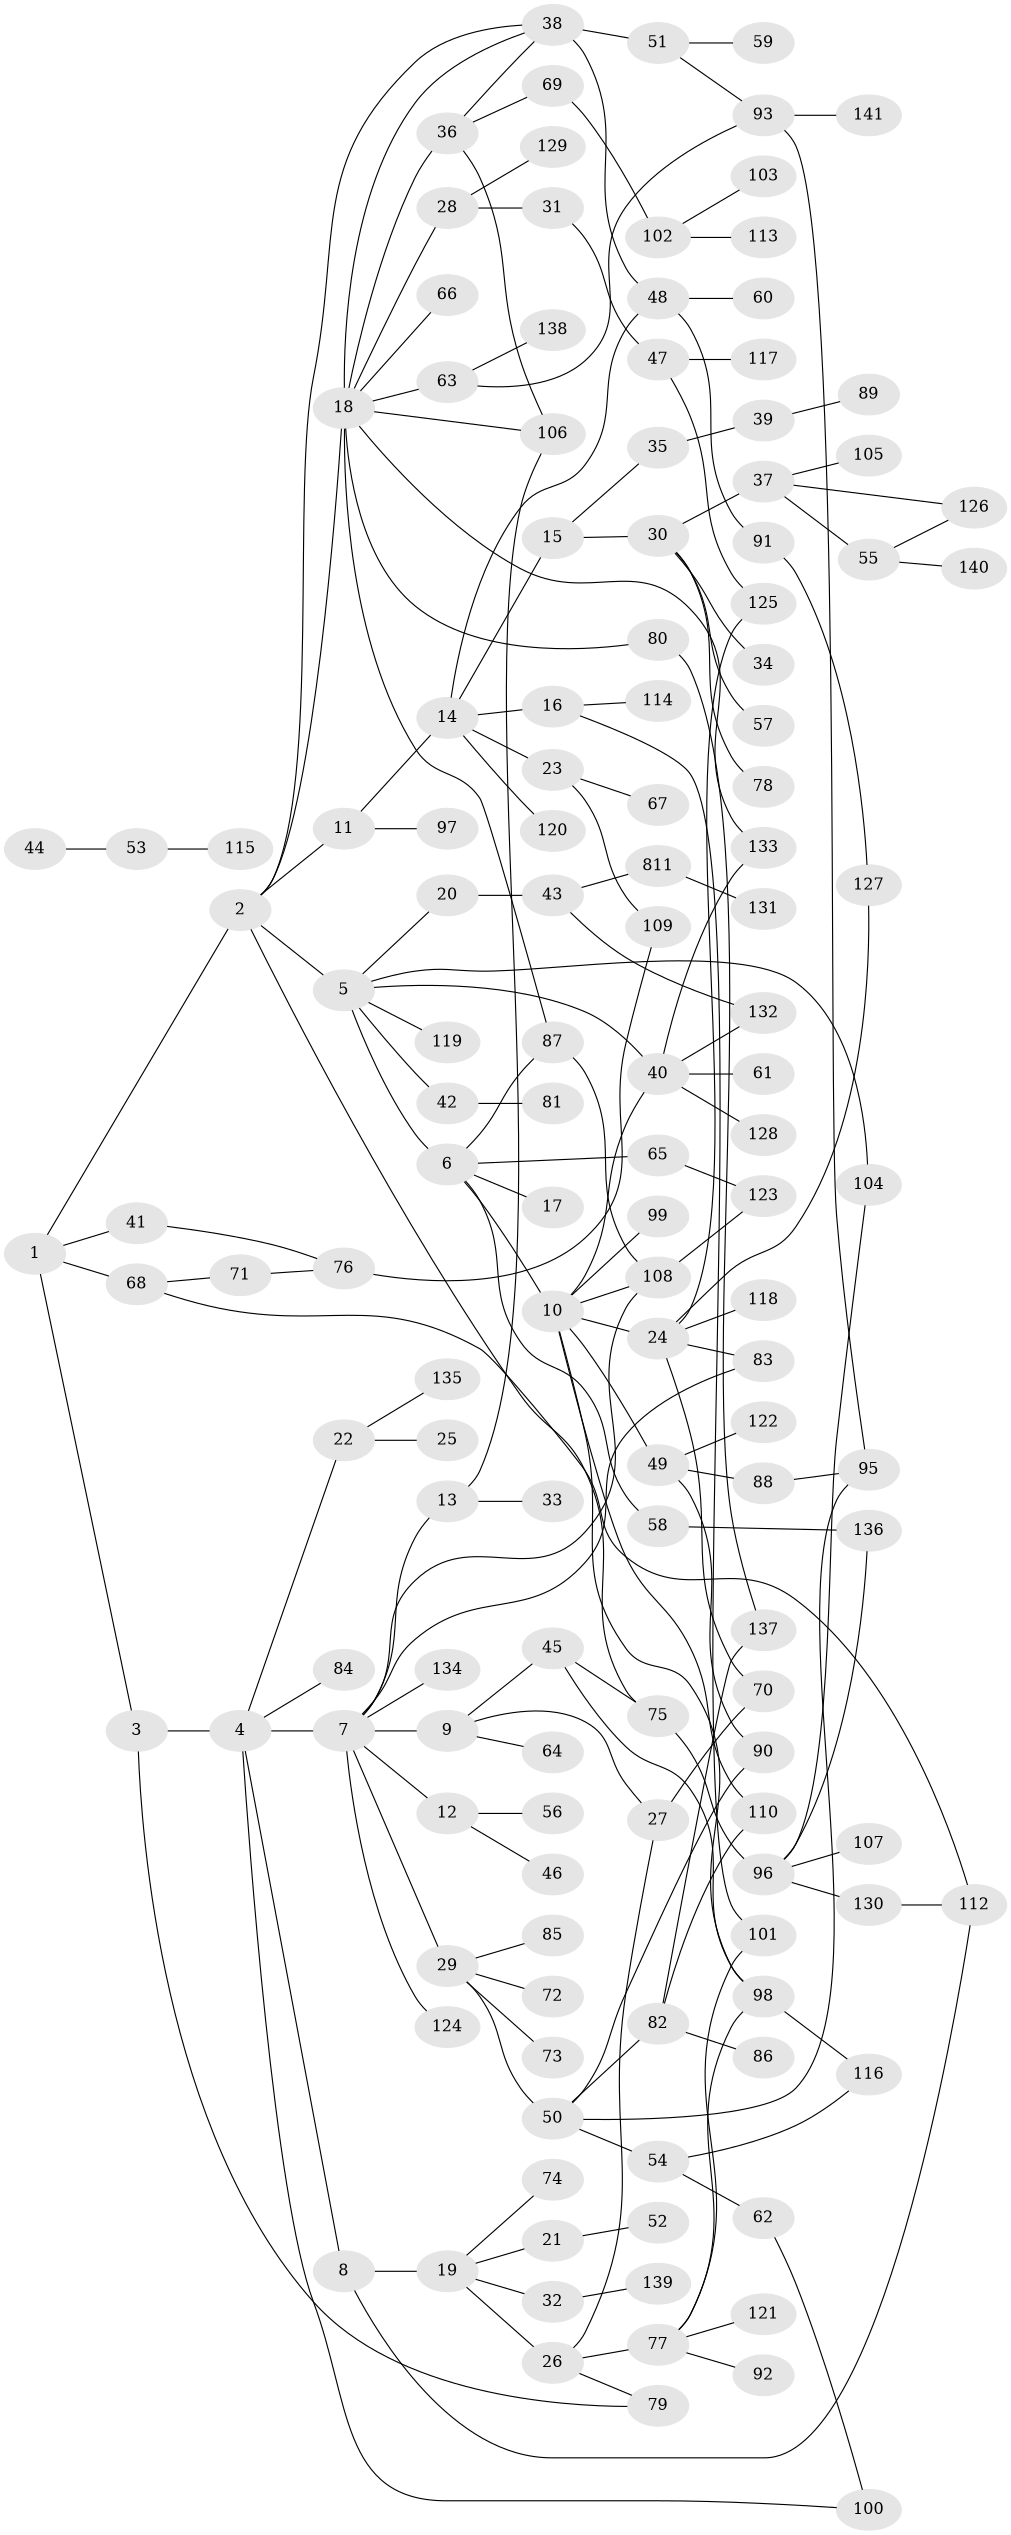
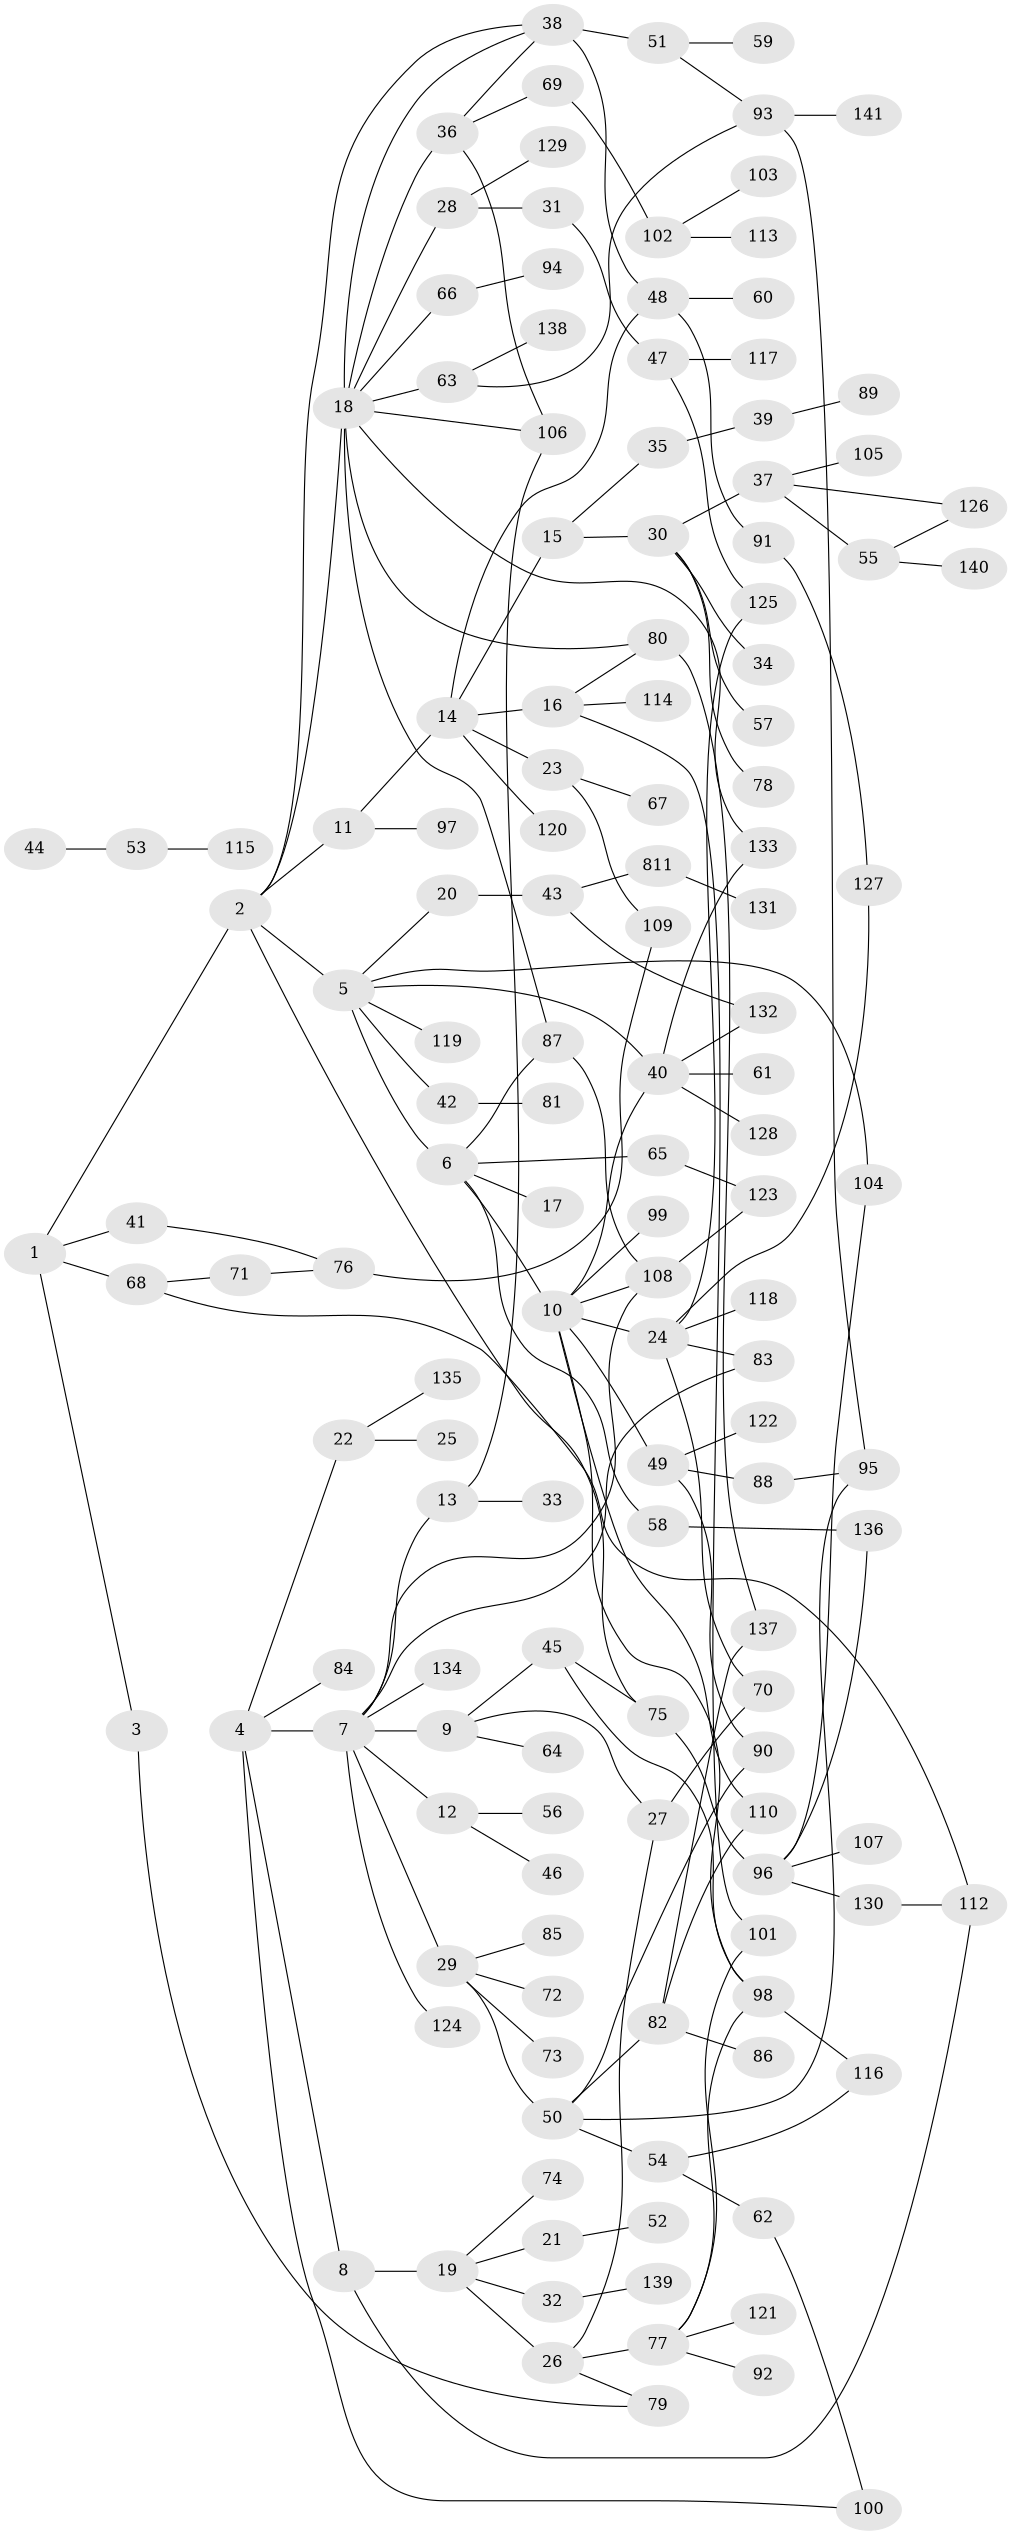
node "94": added
edge "80" -- "16": added
edge "3" -- "4": removed
